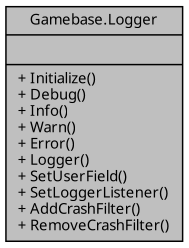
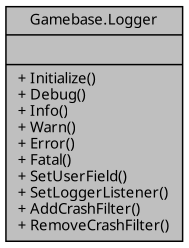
node "Gamebase.Logger": text "+ Logger()" -> "+ Fatal()"
